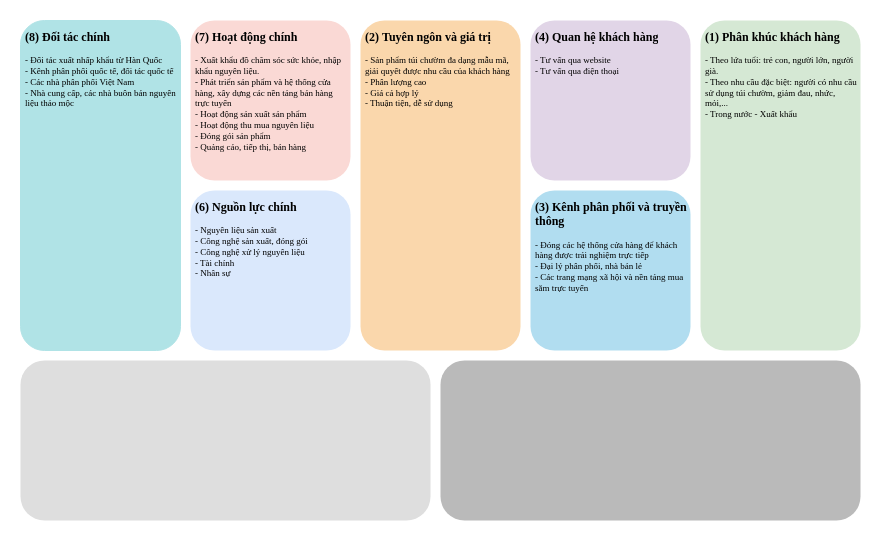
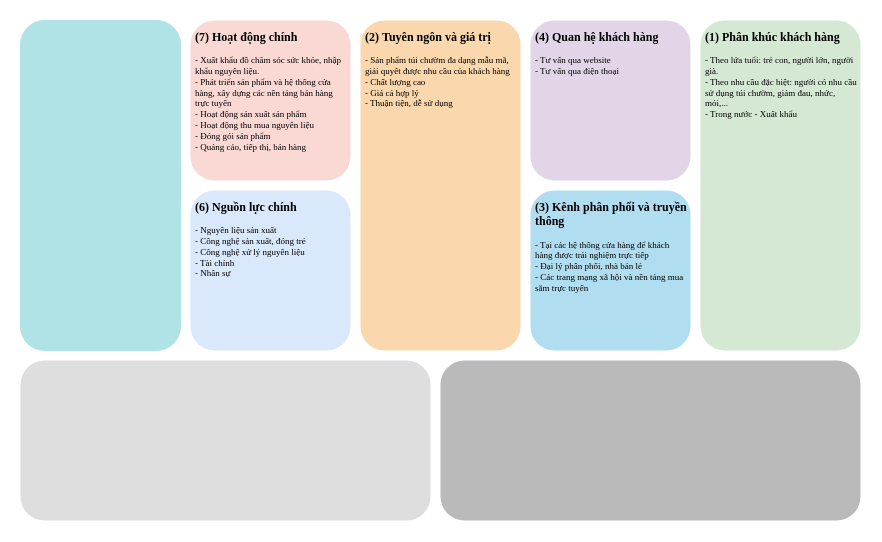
node "(2) Tuyên ngôn và giá trị - Sản phẩm túi chườm đa dạng mẫu mã, giải quyết được nhu cầu của khách hàng- Phân lượng cao- Giá cả hợp lý- Thuận tiện, dễ sử dụng": label "(2) Tuyên ngôn và giá trị - Sản phẩm túi chườm đa dạng mẫu mã, giải quyết được nhu cầu của khách hàng- Phân lượng cao- Giá cả hợp lý- Thuận tiện, dễ sử dụng" -> "(2) Tuyên ngôn và giá trị - Sản phẩm túi chườm đa dạng mẫu mã, giải quyết được nhu cầu của khách hàng- Chất lượng cao- Giá cả hợp lý- Thuận tiện, dễ sử dụng"
node "(8) Đối tác chính - Đối tác xuất nhấp khẩu từ Hàn Quốc- Kênh phân phối quốc tế, đối tác quốc tế- Các nhà phân phối Việt Nam- Nhà cung cấp, các nhà buôn bán nguyên liệu thảo mộc": removed
node "(6) Nguồn lực chính - Nguyên liệu sản xuất- Công nghệ sản xuất, đóng gói- Công nghệ xử lý nguyên liệu- Tài chính - Nhân sự": label "(6) Nguồn lực chính - Nguyên liệu sản xuất- Công nghệ sản xuất, đóng gói- Công nghệ xử lý nguyên liệu- Tài chính - Nhân sự" -> "(6) Nguồn lực chính - Nguyên liệu sản xuất- Công nghệ sản xuất, đóng trẻ- Công nghệ xử lý nguyên liệu- Tài chính - Nhân sự"
node "(3) Kênh phân phối và truyền thông - Đóng các hệ thống cửa hàng để khách hàng được trải nghiệm trực tiếp- Đại lý phân phối, nhà bán lẻ- Các trang mạng xã hội và nền tảng mua sắm trực tuyến": label "(3) Kênh phân phối và truyền thông - Đóng các hệ thống cửa hàng để khách hàng được trải nghiệm trực tiếp- Đại lý phân phối, nhà bán lẻ- Các trang mạng xã hội và nền tảng mua sắm trực tuyến" -> "(3) Kênh phân phối và truyền thông - Tại các hệ thống cửa hàng để khách hàng được trải nghiệm trực tiếp- Đại lý phân phối, nhà bán lẻ- Các trang mạng xã hội và nền tảng mua sắm trực tuyến"
